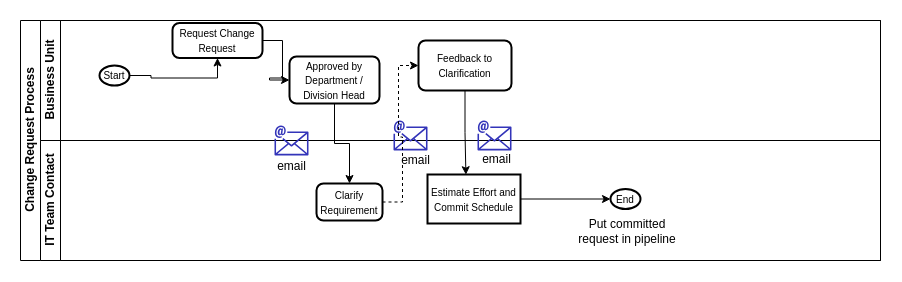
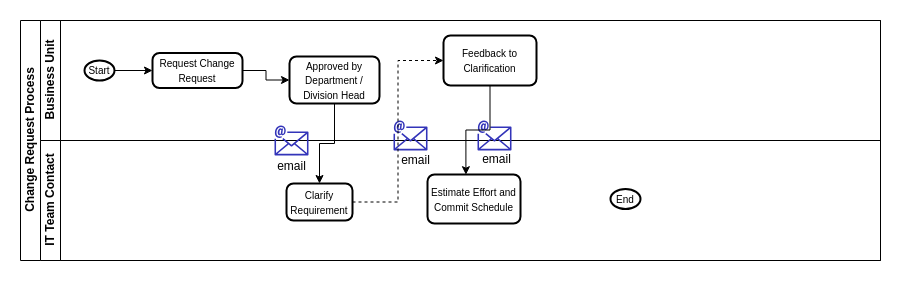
node "Request Change Request": moved (218, 41) -> (198, 71)
node "Feedback to Clarification": moved (465, 66) -> (490, 61)
node "Start": moved (115, 76) -> (100, 71)
node "Estimate Effort and Commit Schedule": shape rectangle -> rounded rectangle
edge "Estimate Effort and Commit Schedule" -> "End": removed
node "Clarify Requirement": moved (350, 202) -> (320, 202)
node "Put committed request in pipeline": removed
